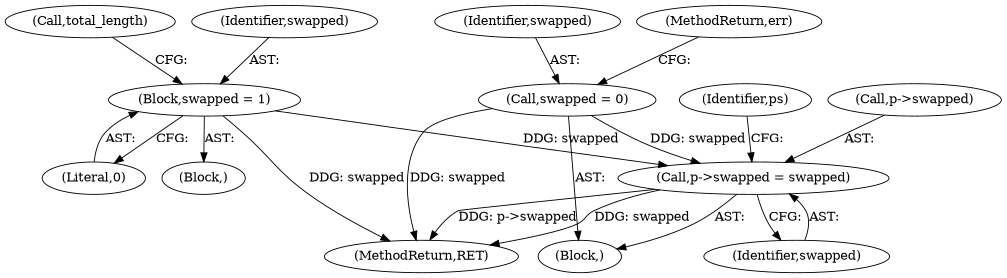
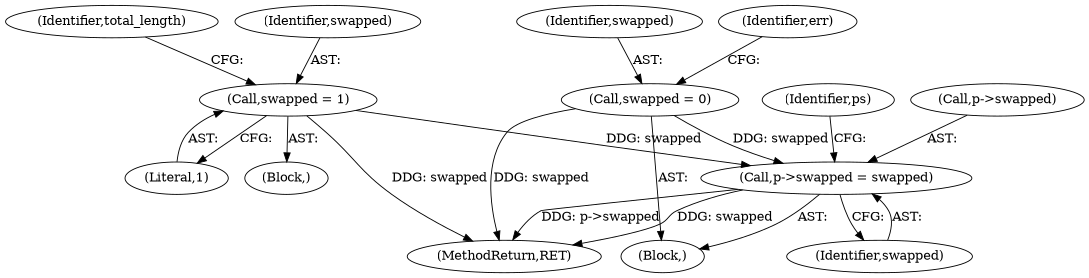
node "(Call,total_length)": label "(Call,total_length)" -> "(Identifier,total_length)"
node "(MethodReturn,err)": label "(MethodReturn,err)" -> "(Identifier,err)"
node "(Block,swapped = 1)": label "(Block,swapped = 1)" -> "(Call,swapped = 1)"
node "(Literal,0)": label "(Literal,0)" -> "(Literal,1)"
